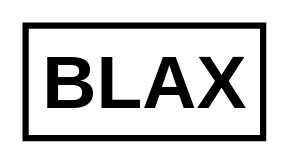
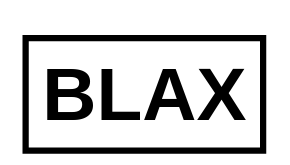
node "BLAX": moved (144, 82) -> (144, 94)
